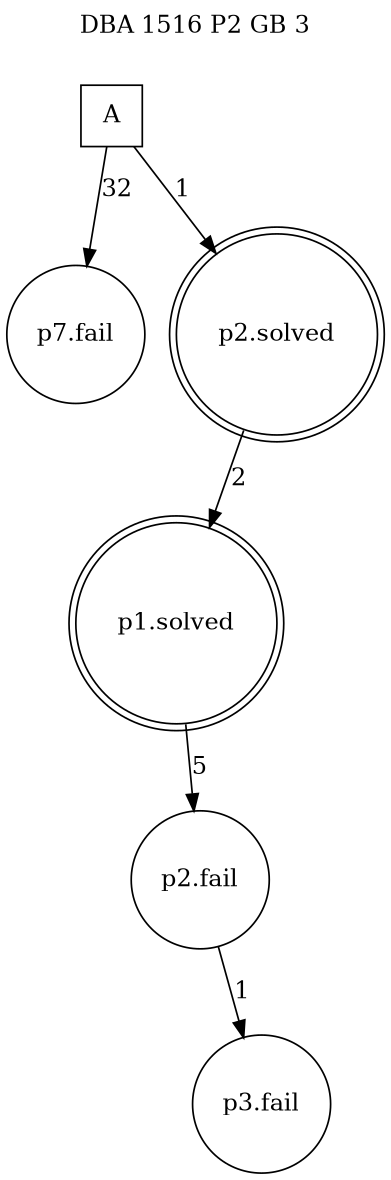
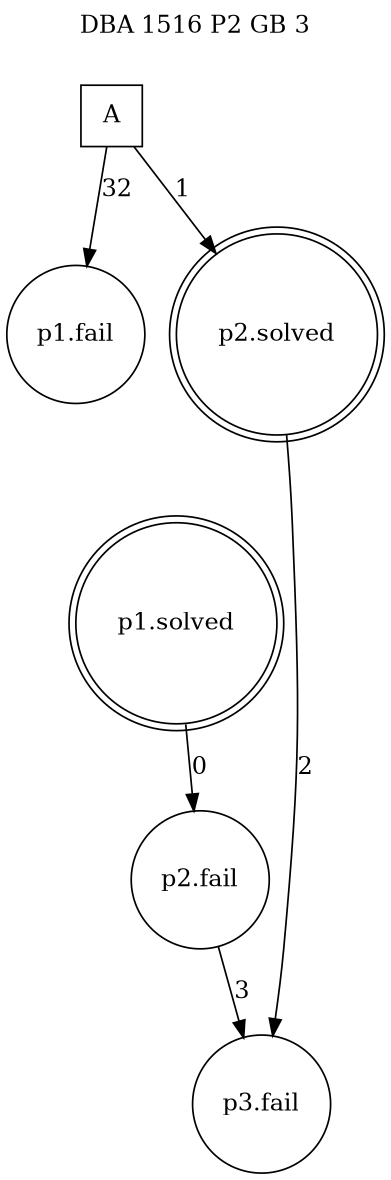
node "p7.fail": label "p7.fail" -> "p1.fail"
edge "p2.solved" -> "p1.solved": now "p2.solved" -> "p3.fail"
edge "p1.solved" -> "p2.fail": label "5" -> "0"
edge "p2.fail" -> "p3.fail": label "1" -> "3"
